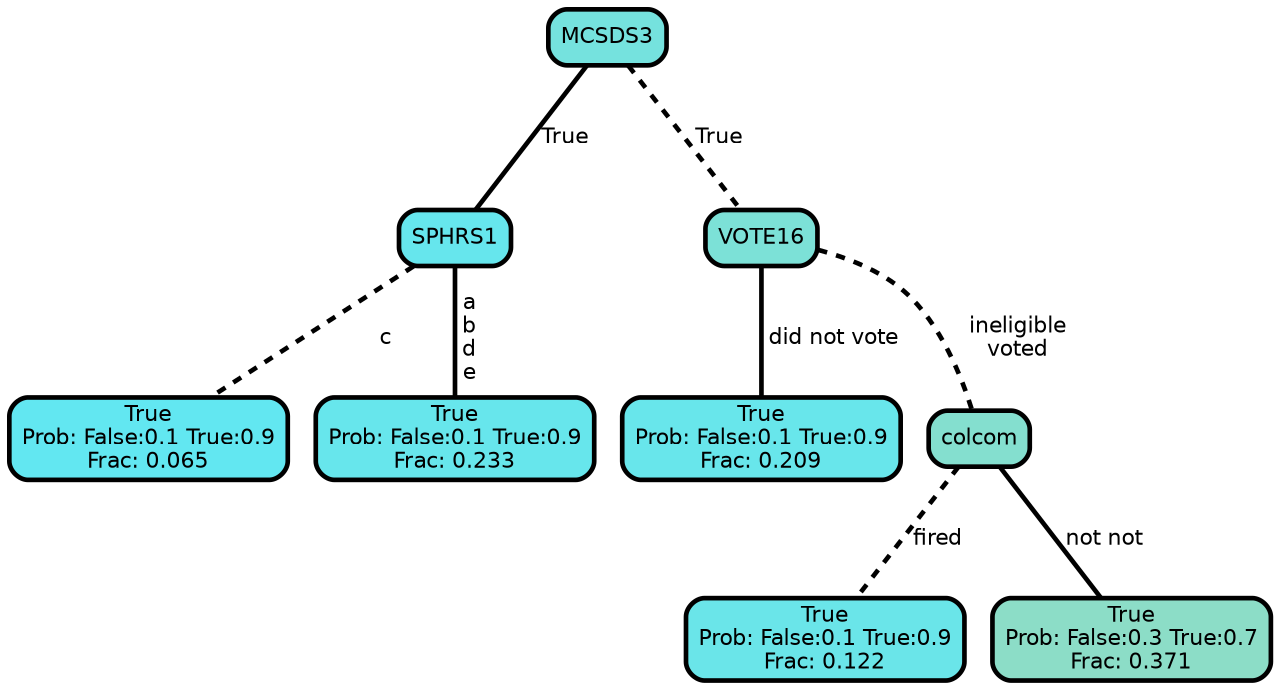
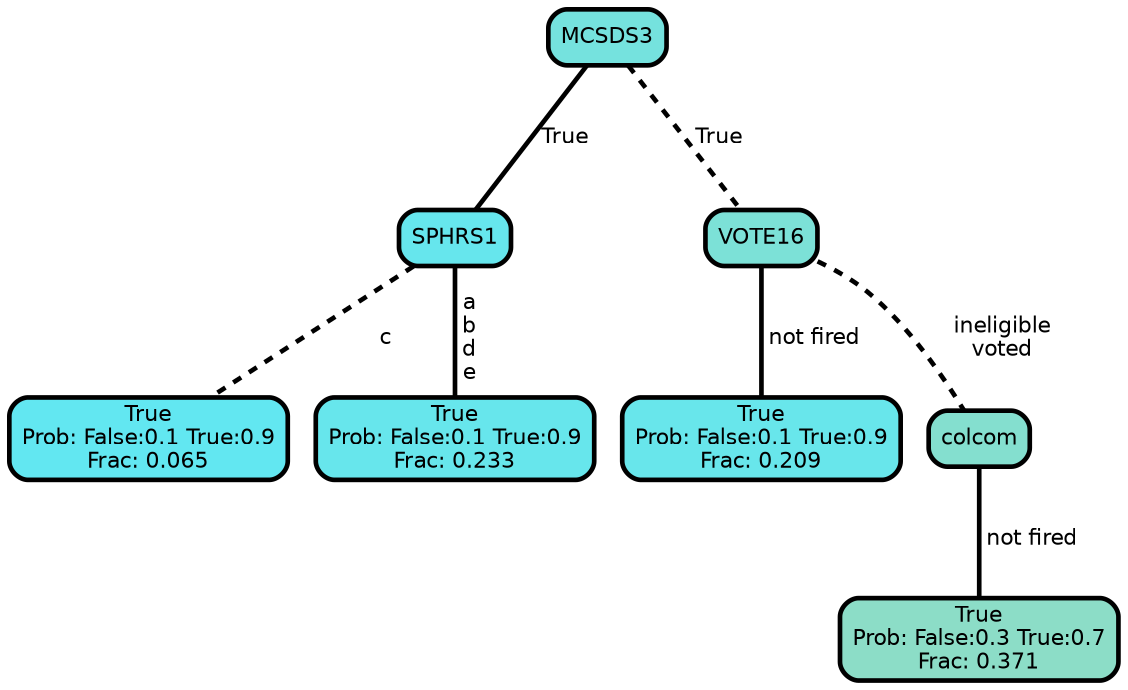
edge "VOTE16" -- "True Prob: False:0.1 True:0.9 Frac: 0.209": label " did not vote" -> " not fired"
edge "colcom" -- "True Prob: False:0.3 True:0.7 Frac: 0.371": label " not not" -> " not fired"
node "True Prob: False:0.1 True:0.9 Frac: 0.122": removed
